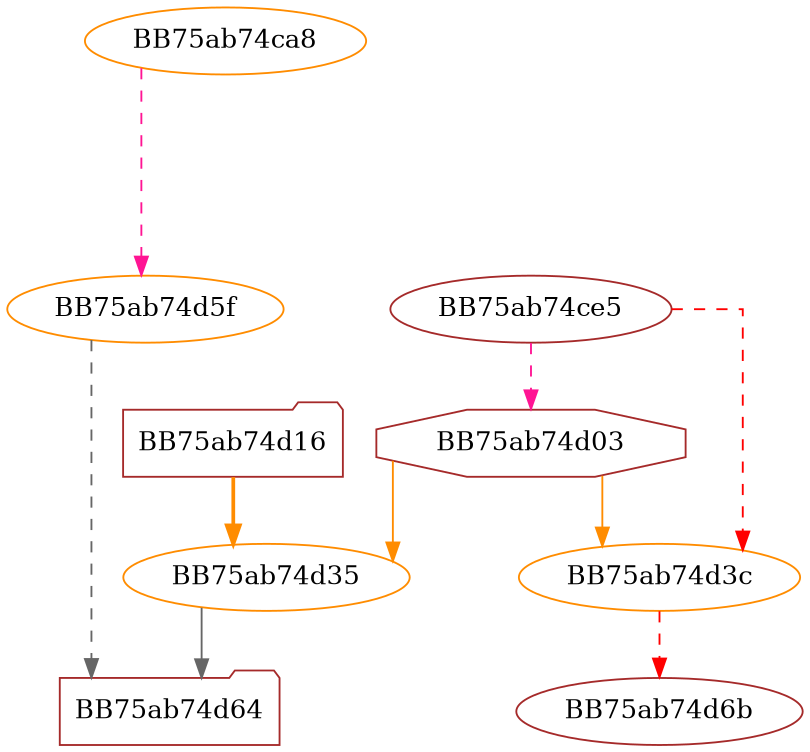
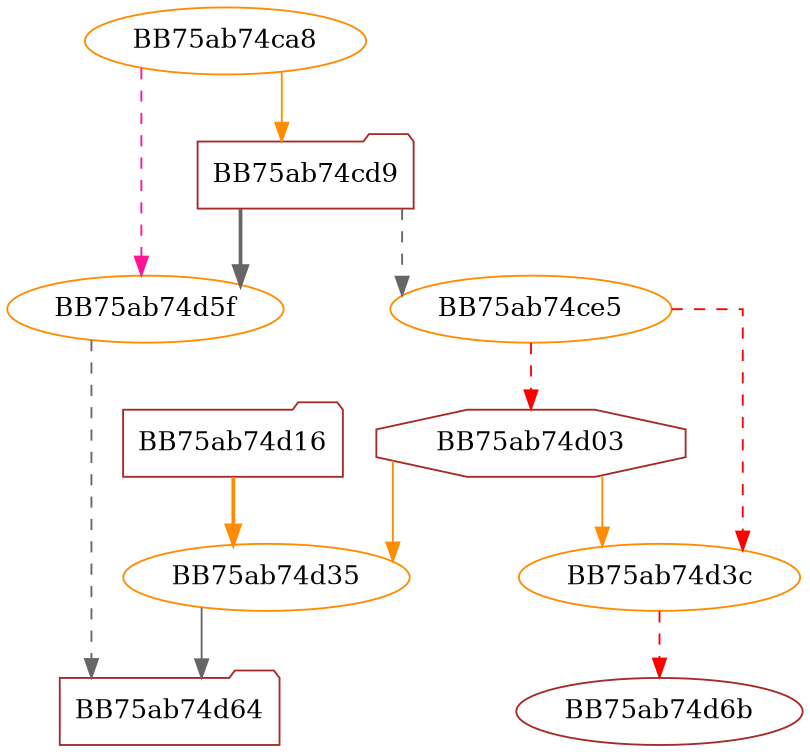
node "BB75ab74cd9": added
node "BB75ab74ce5": color brown -> darkorange
edge "BB75ab74ce5" -> "BB75ab74d03": color deeppink -> red
